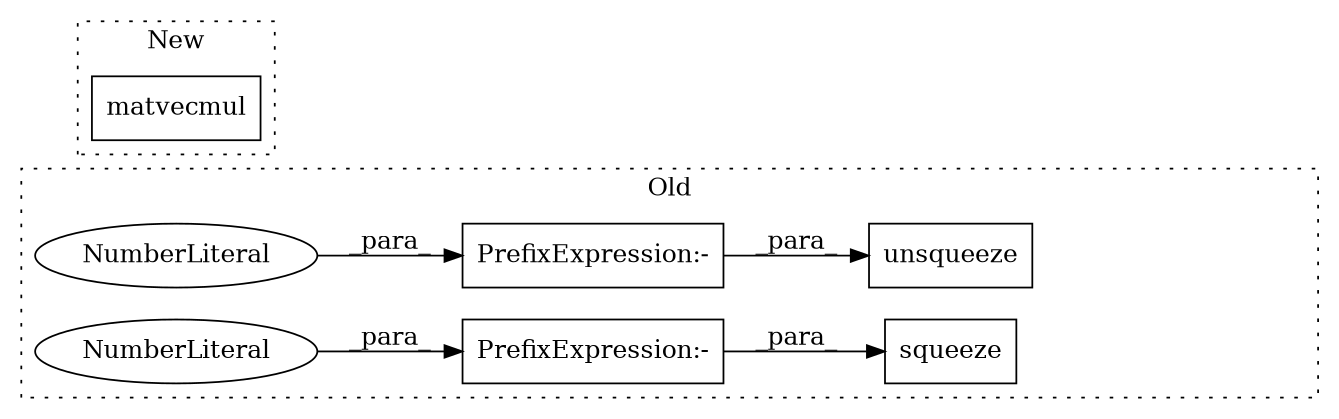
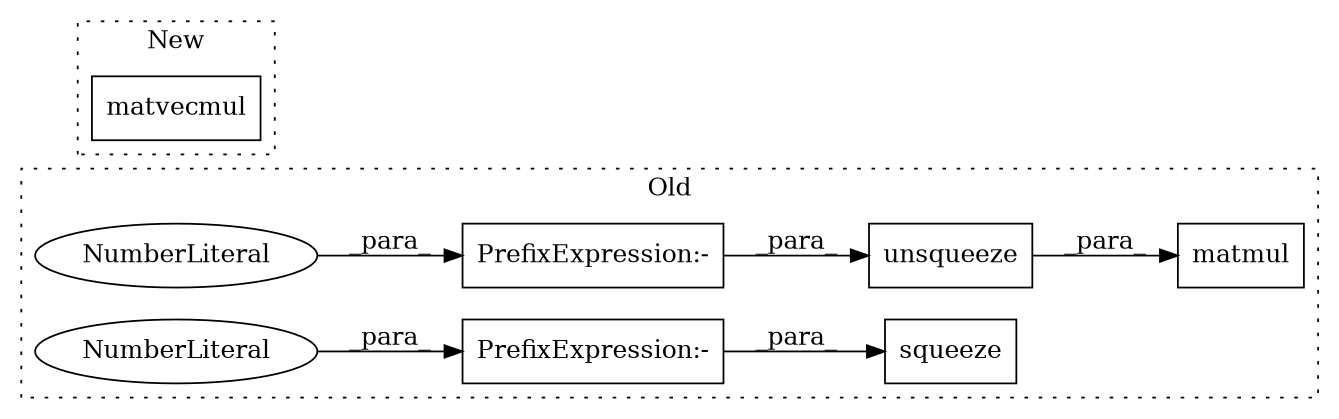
node "matmul": added
